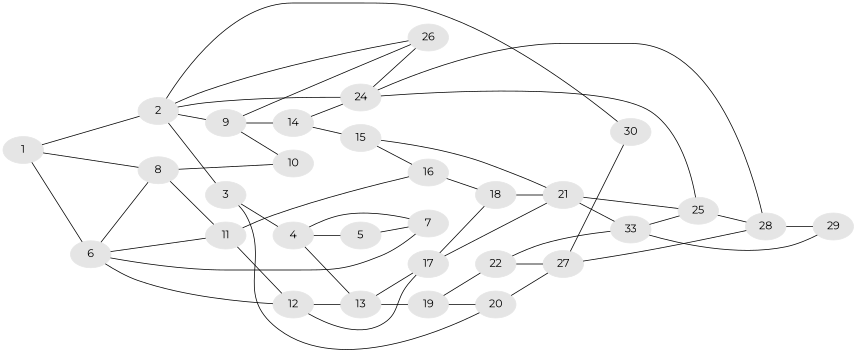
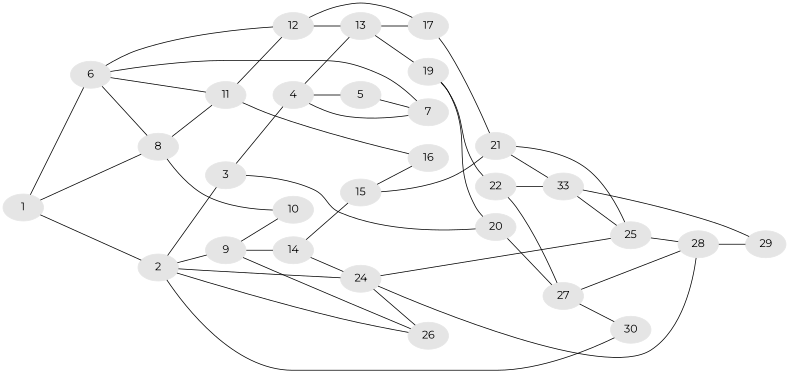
node "18": removed
